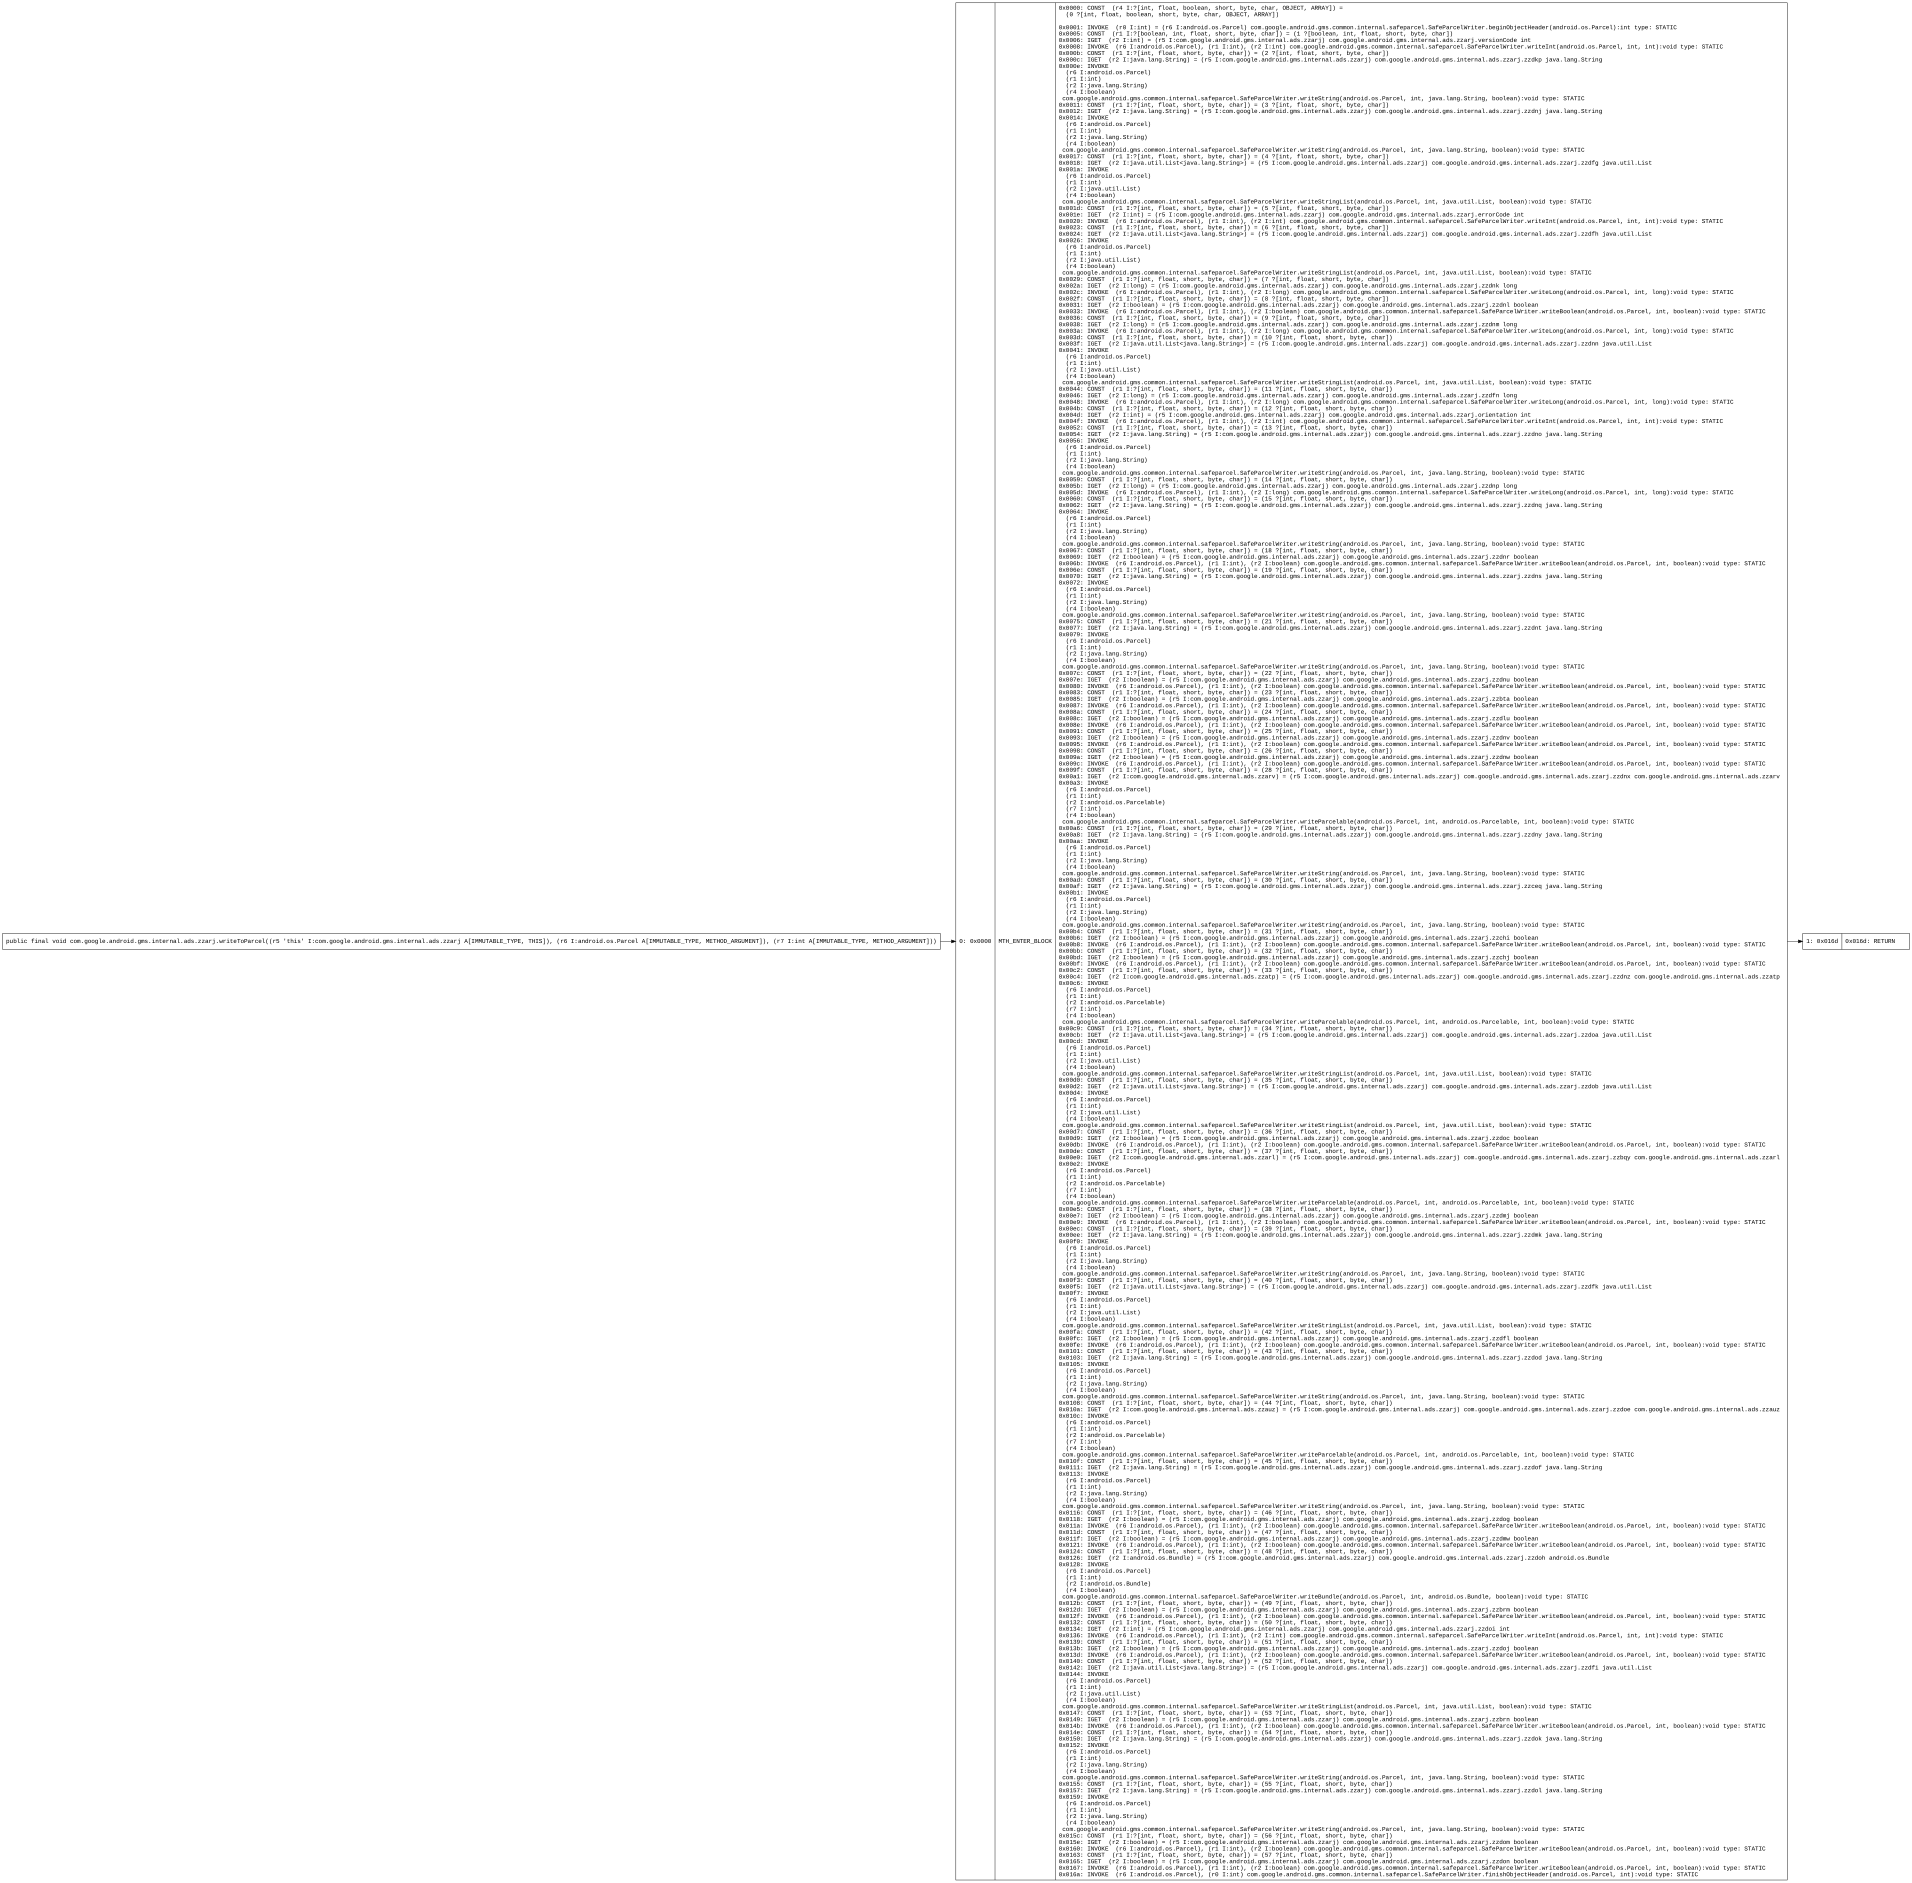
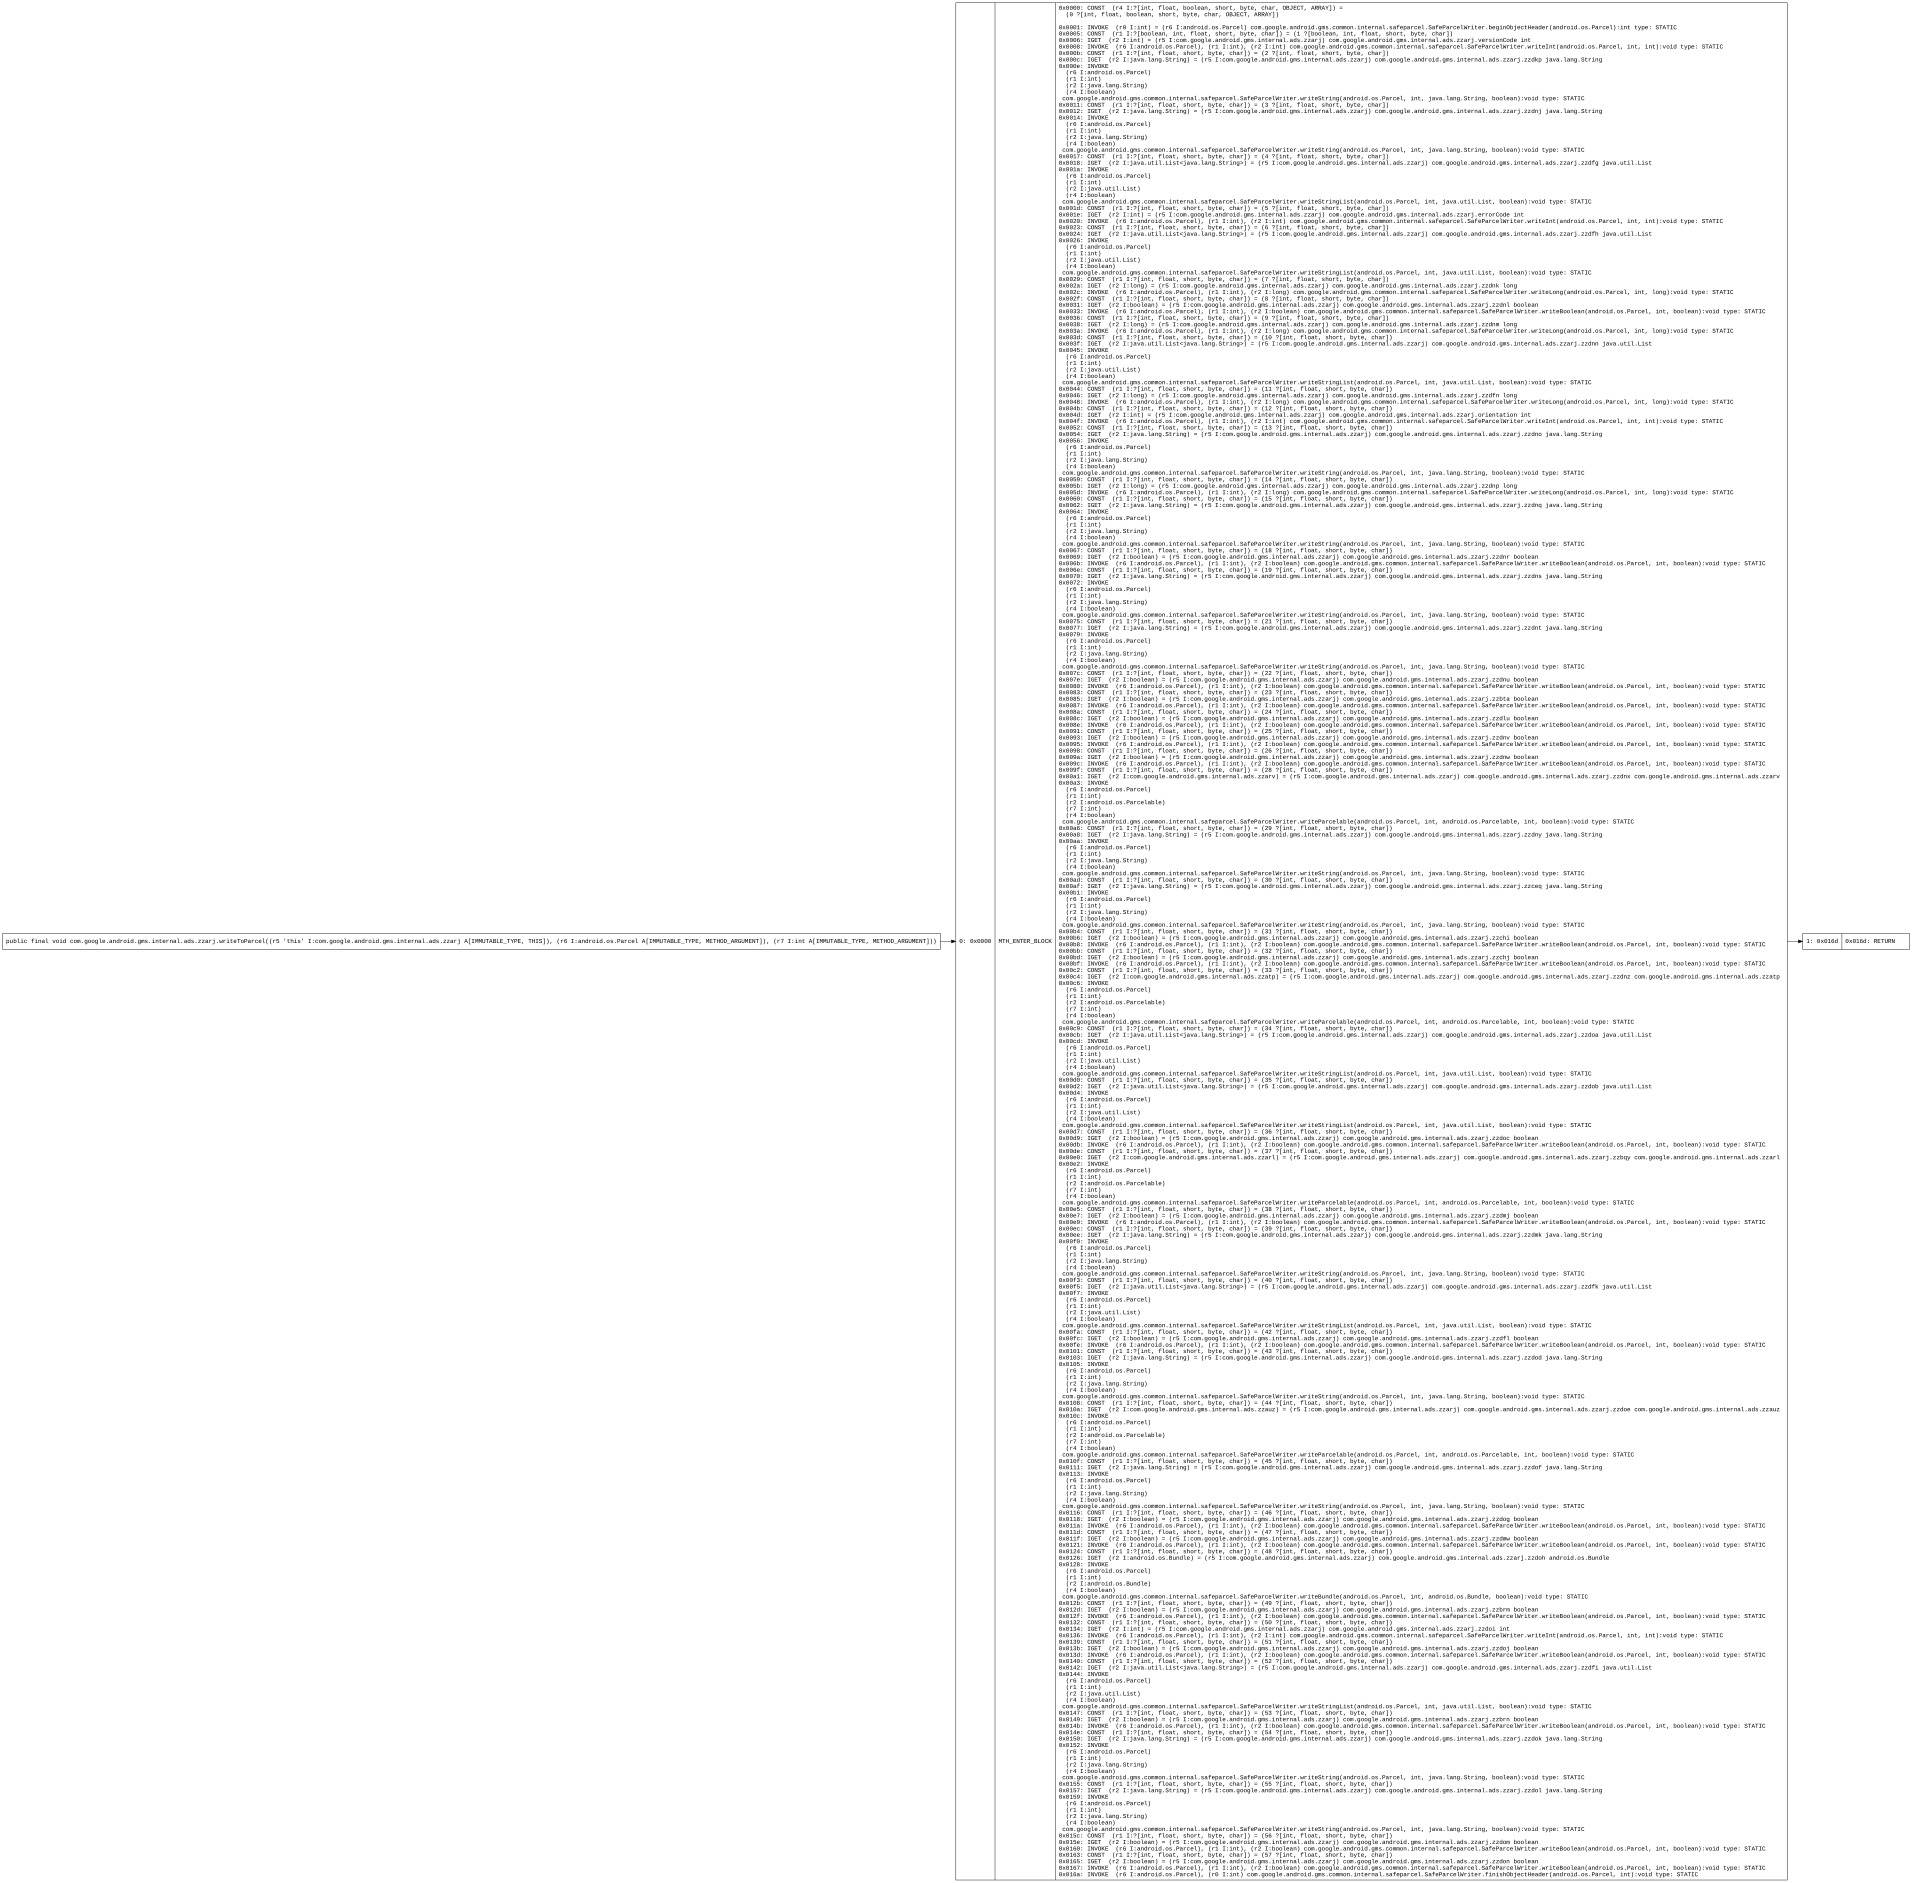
node "0: 0x0000": text "0x0041: INVOKE" -> "0x0045: INVOKE"
